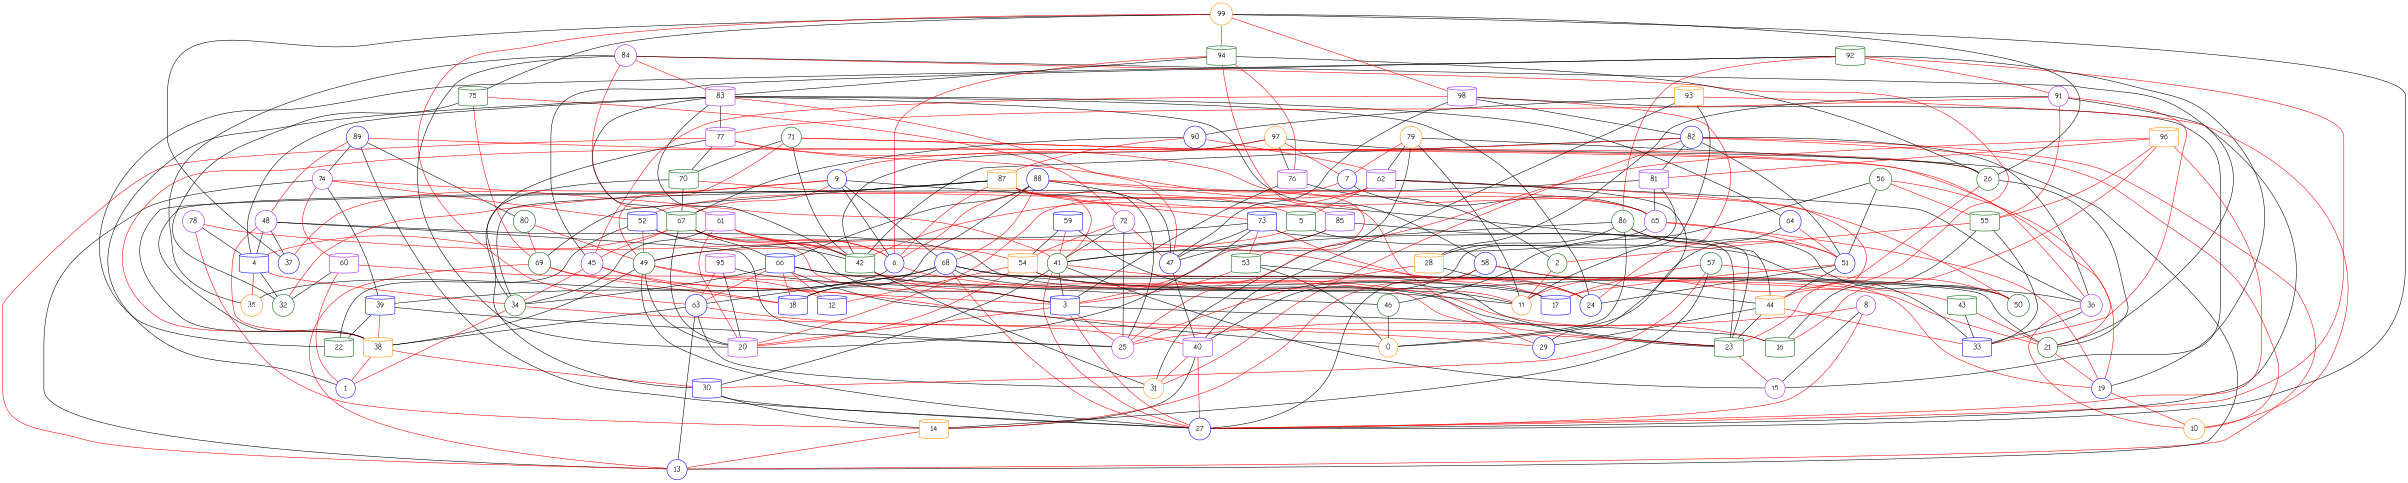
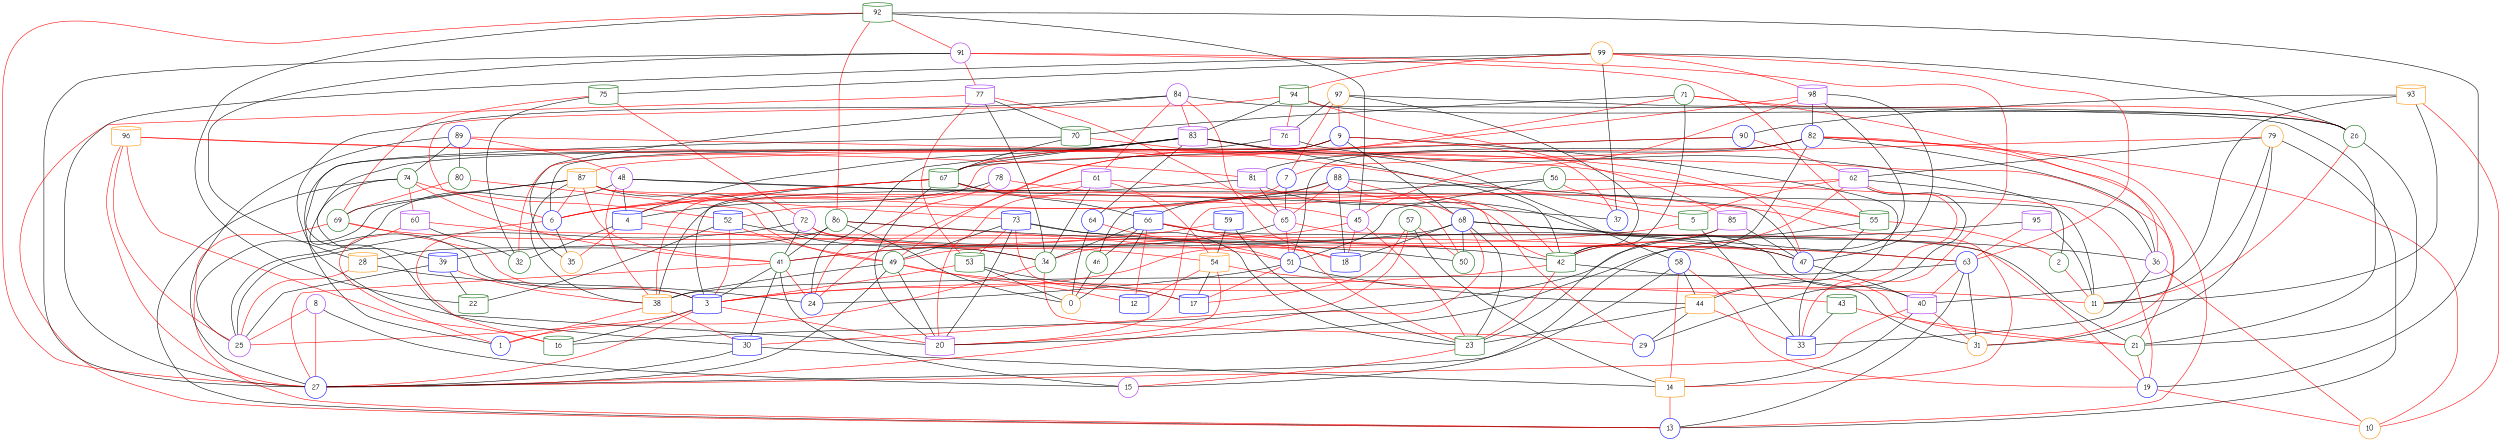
edge "83" -- "77": removed
node "74": color purple -> darkgreen
